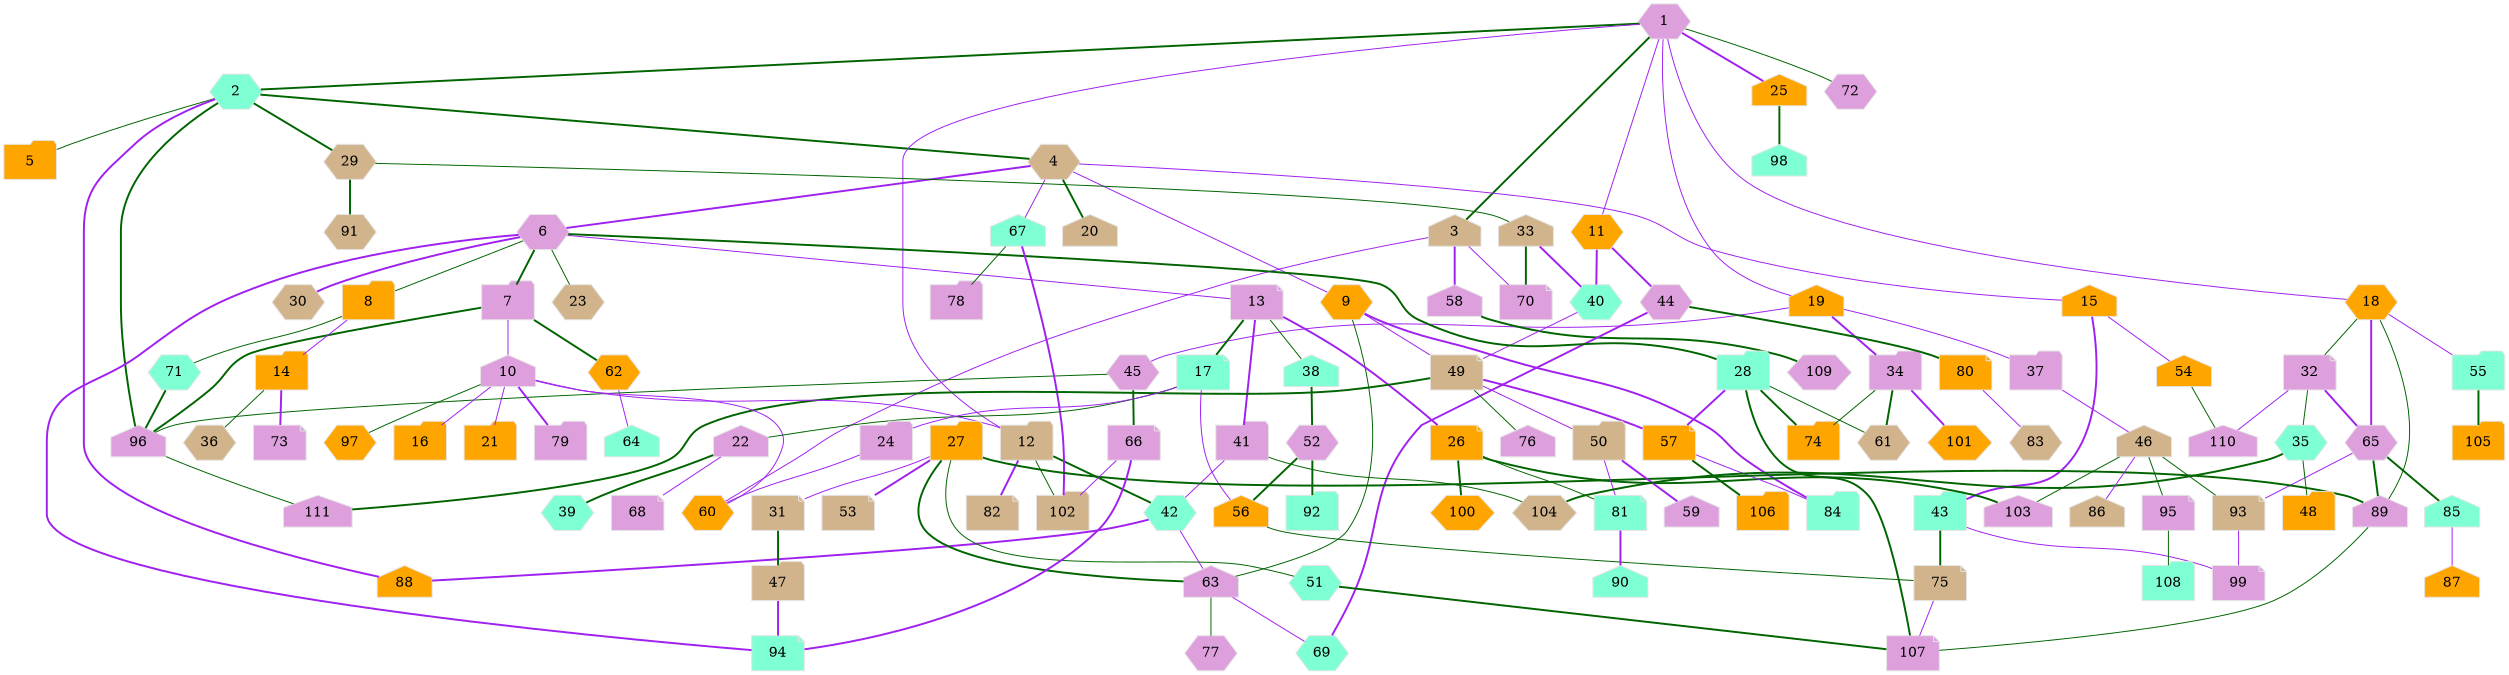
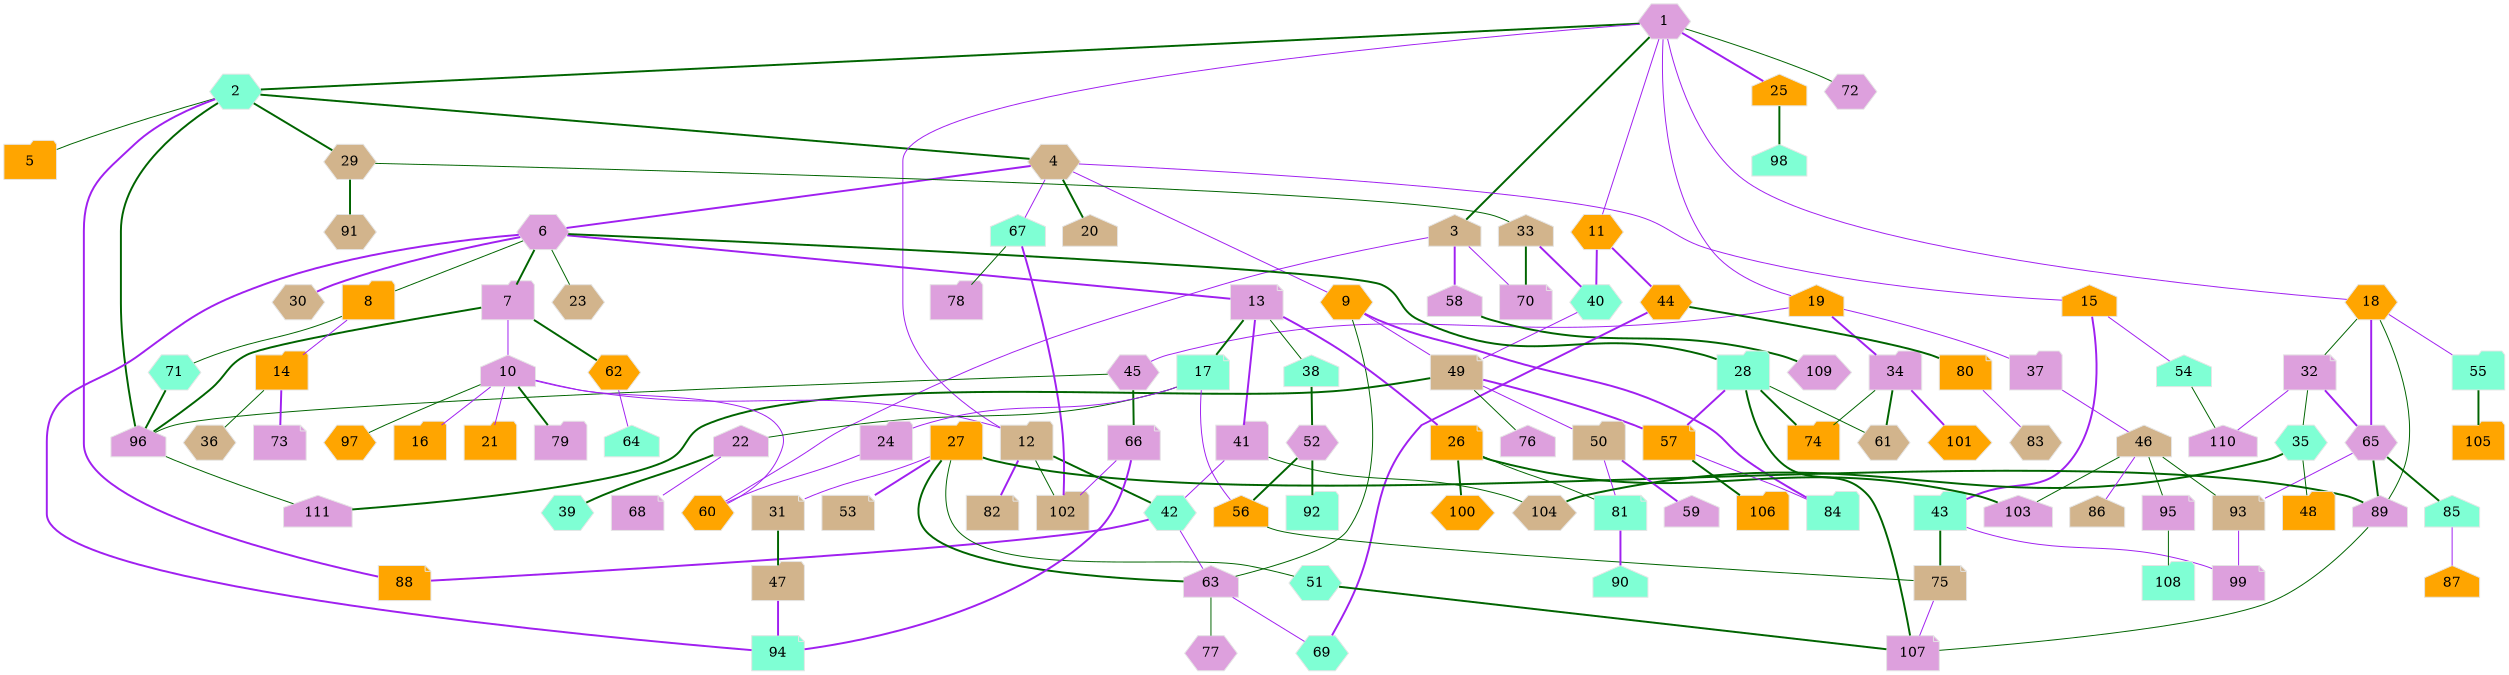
edge "6" -- "13": style solid -> bold
node "44": fillcolor plum -> orange
node "54": fillcolor orange -> aquamarine
edge "10" -- "79": color purple -> darkgreen
node "88": shape house -> note
